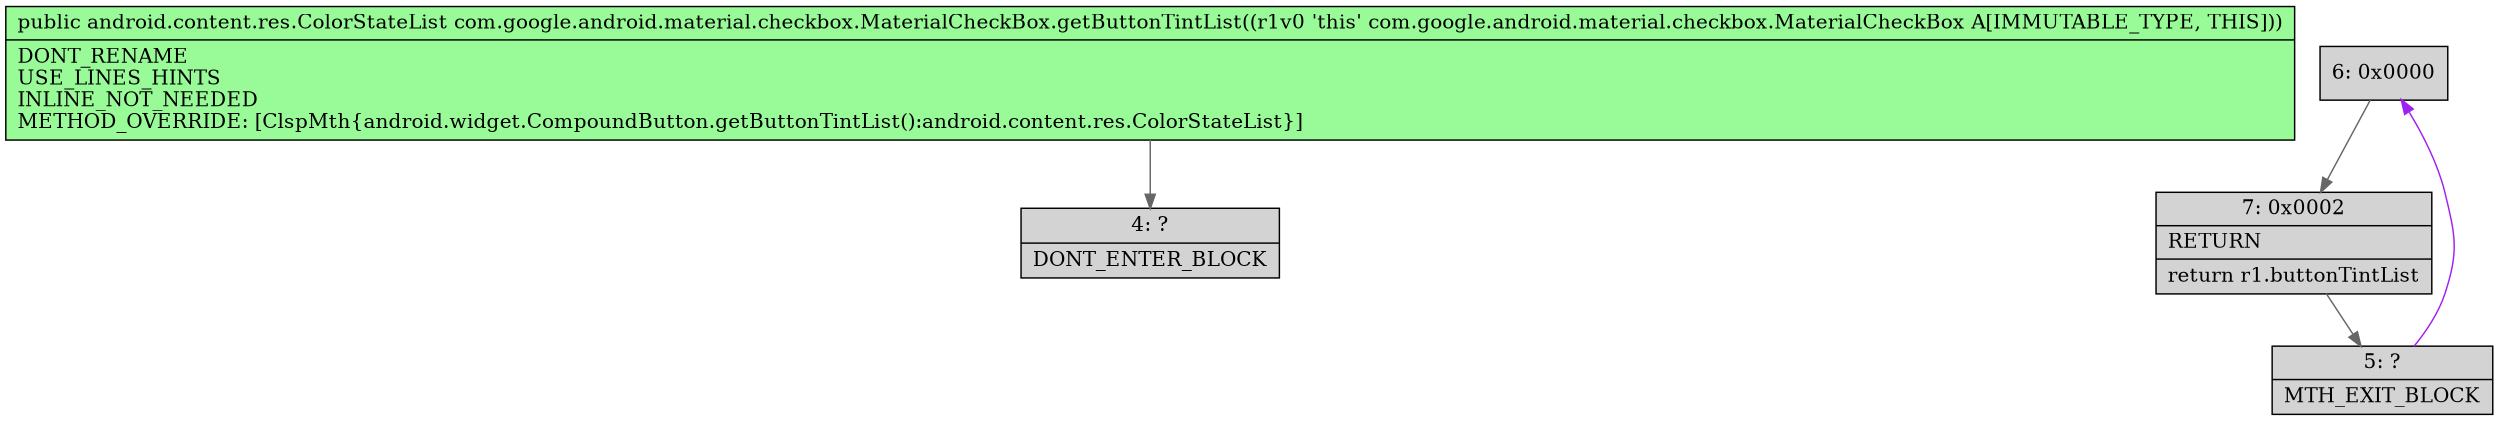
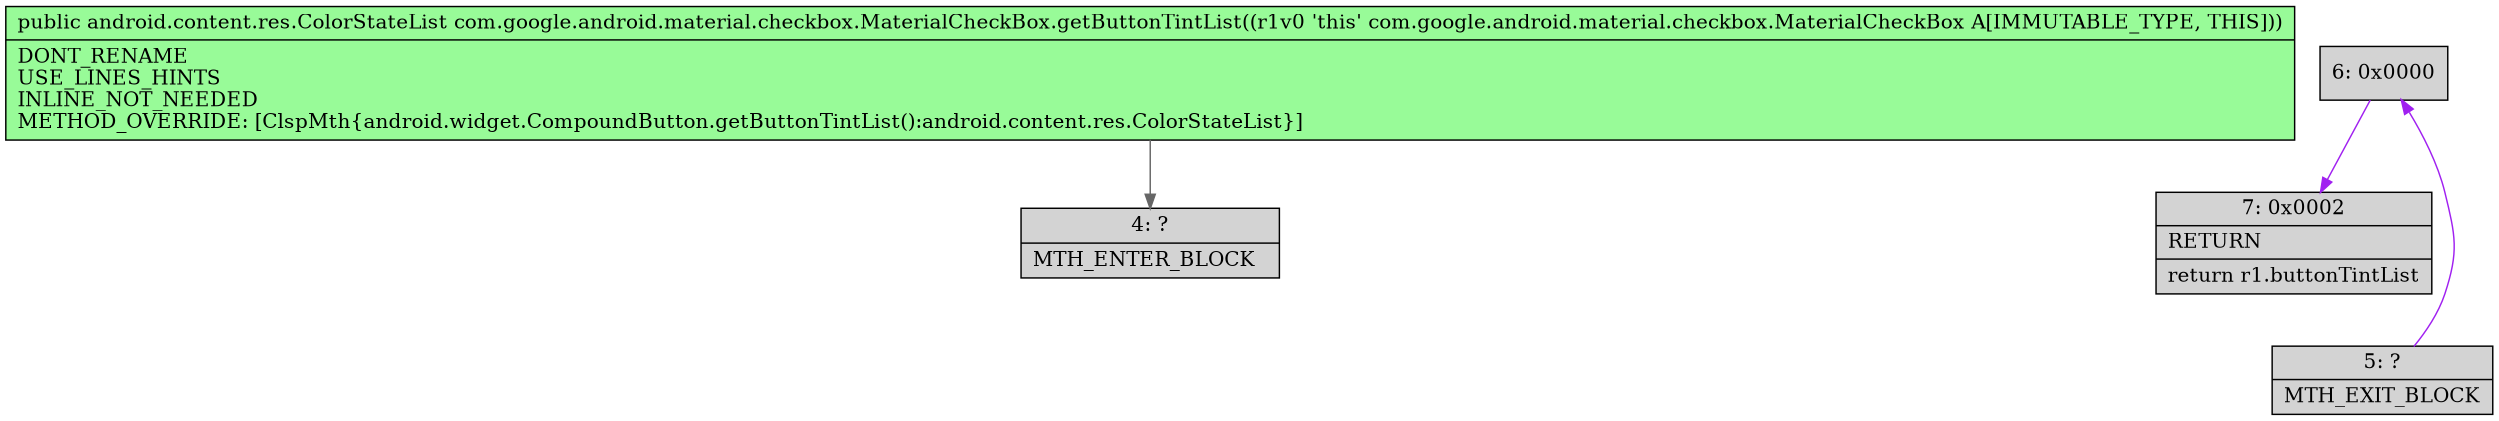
edge "6: 0x0000" -> "7: 0x0002": color gray40 -> purple
node "4: ?": text "DONT_ENTER_BLOCK" -> "MTH_ENTER_BLOCK"
edge "7: 0x0002" -> "5: ?": removed
